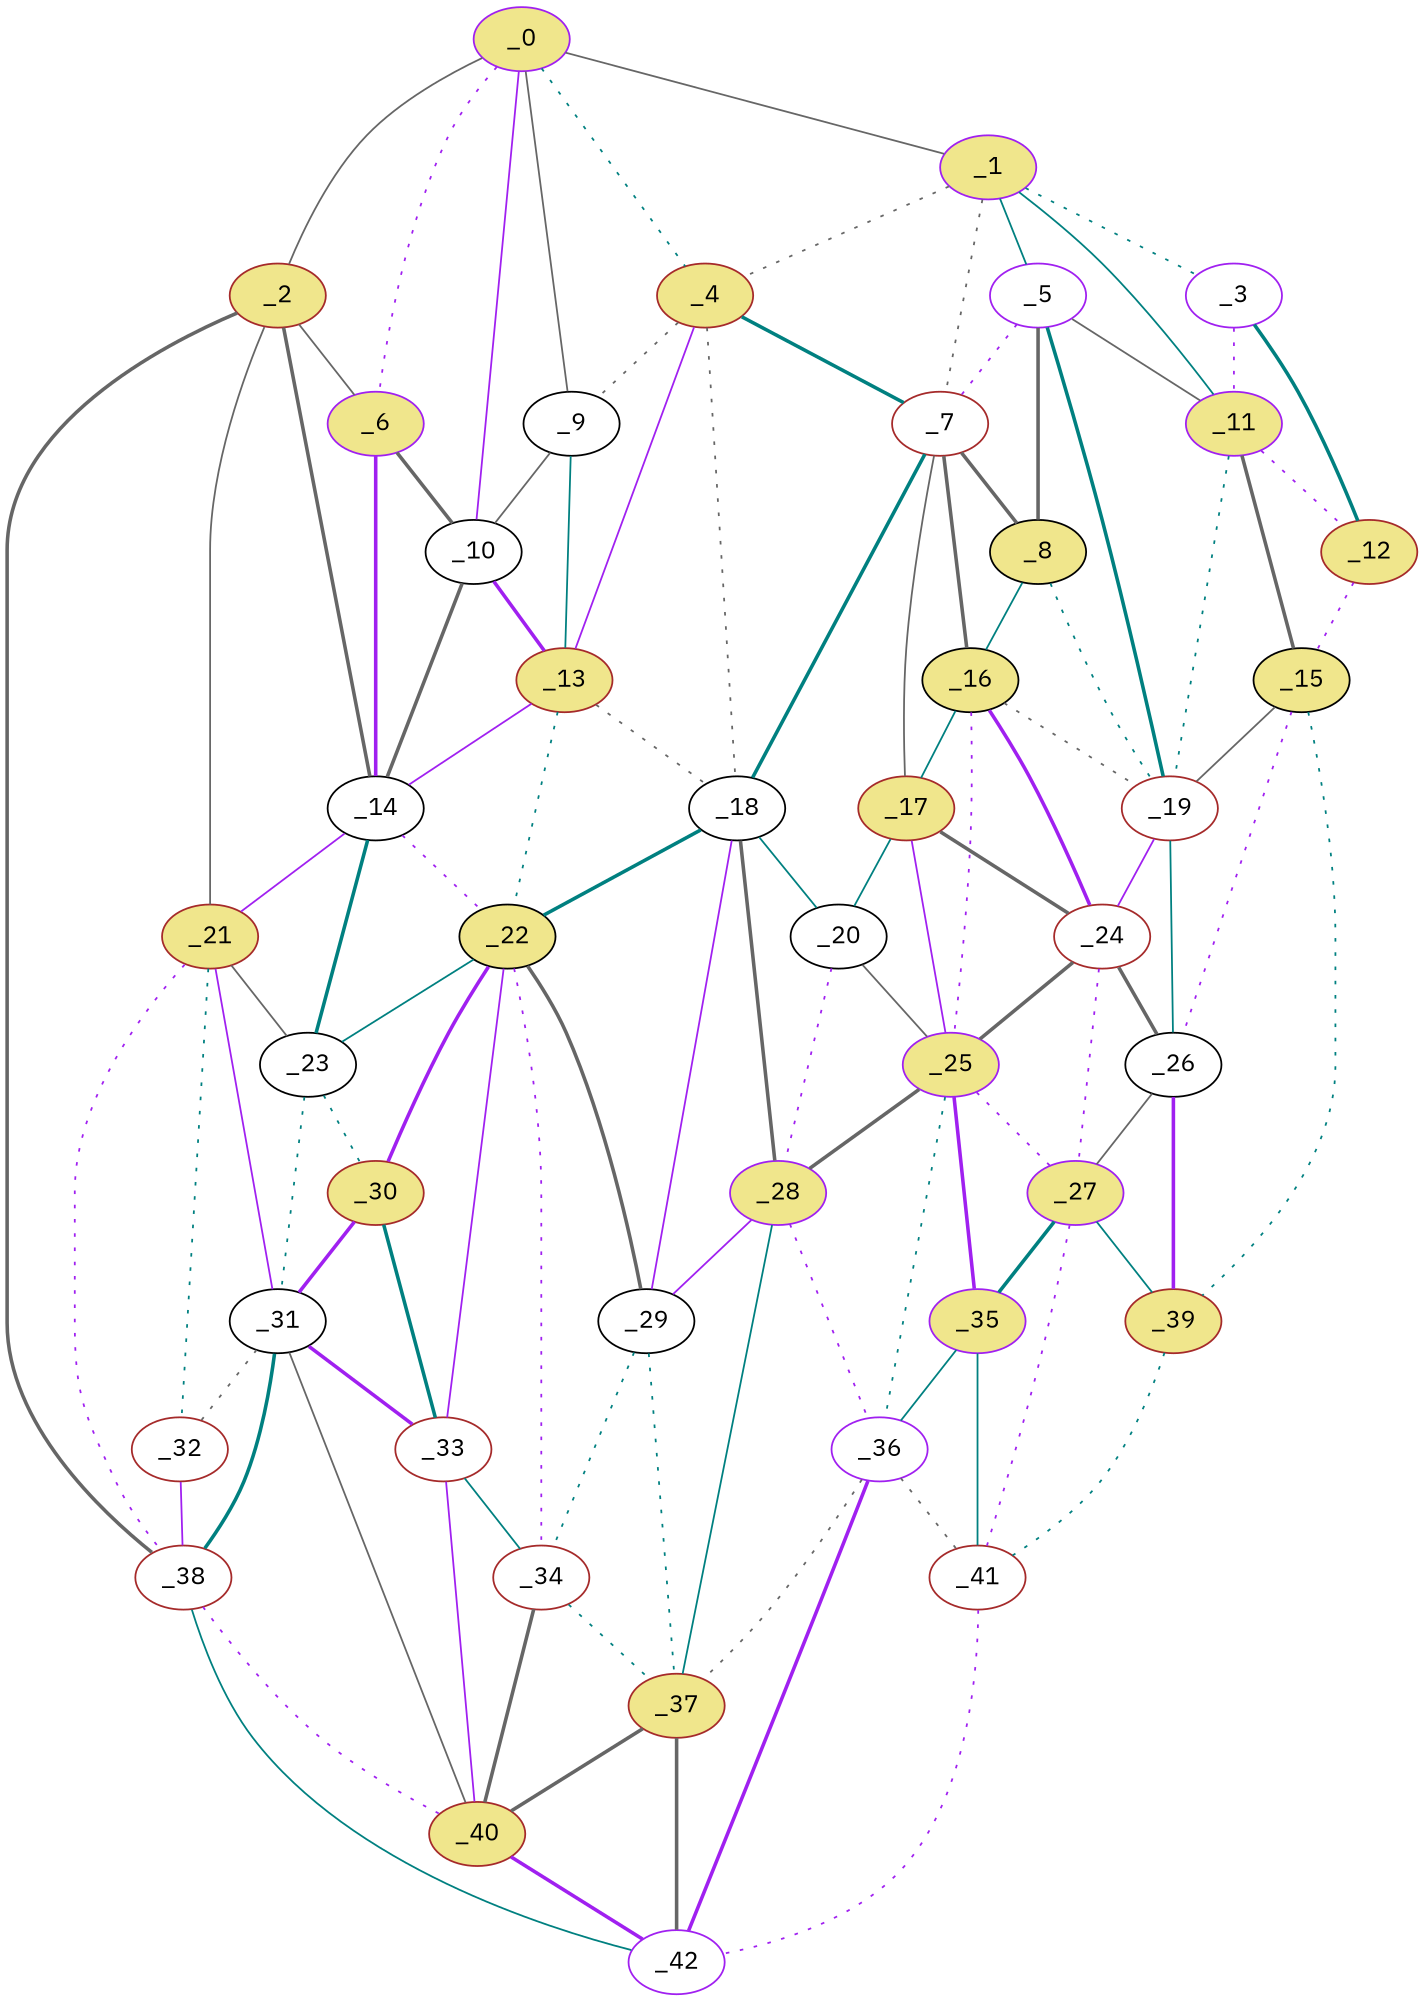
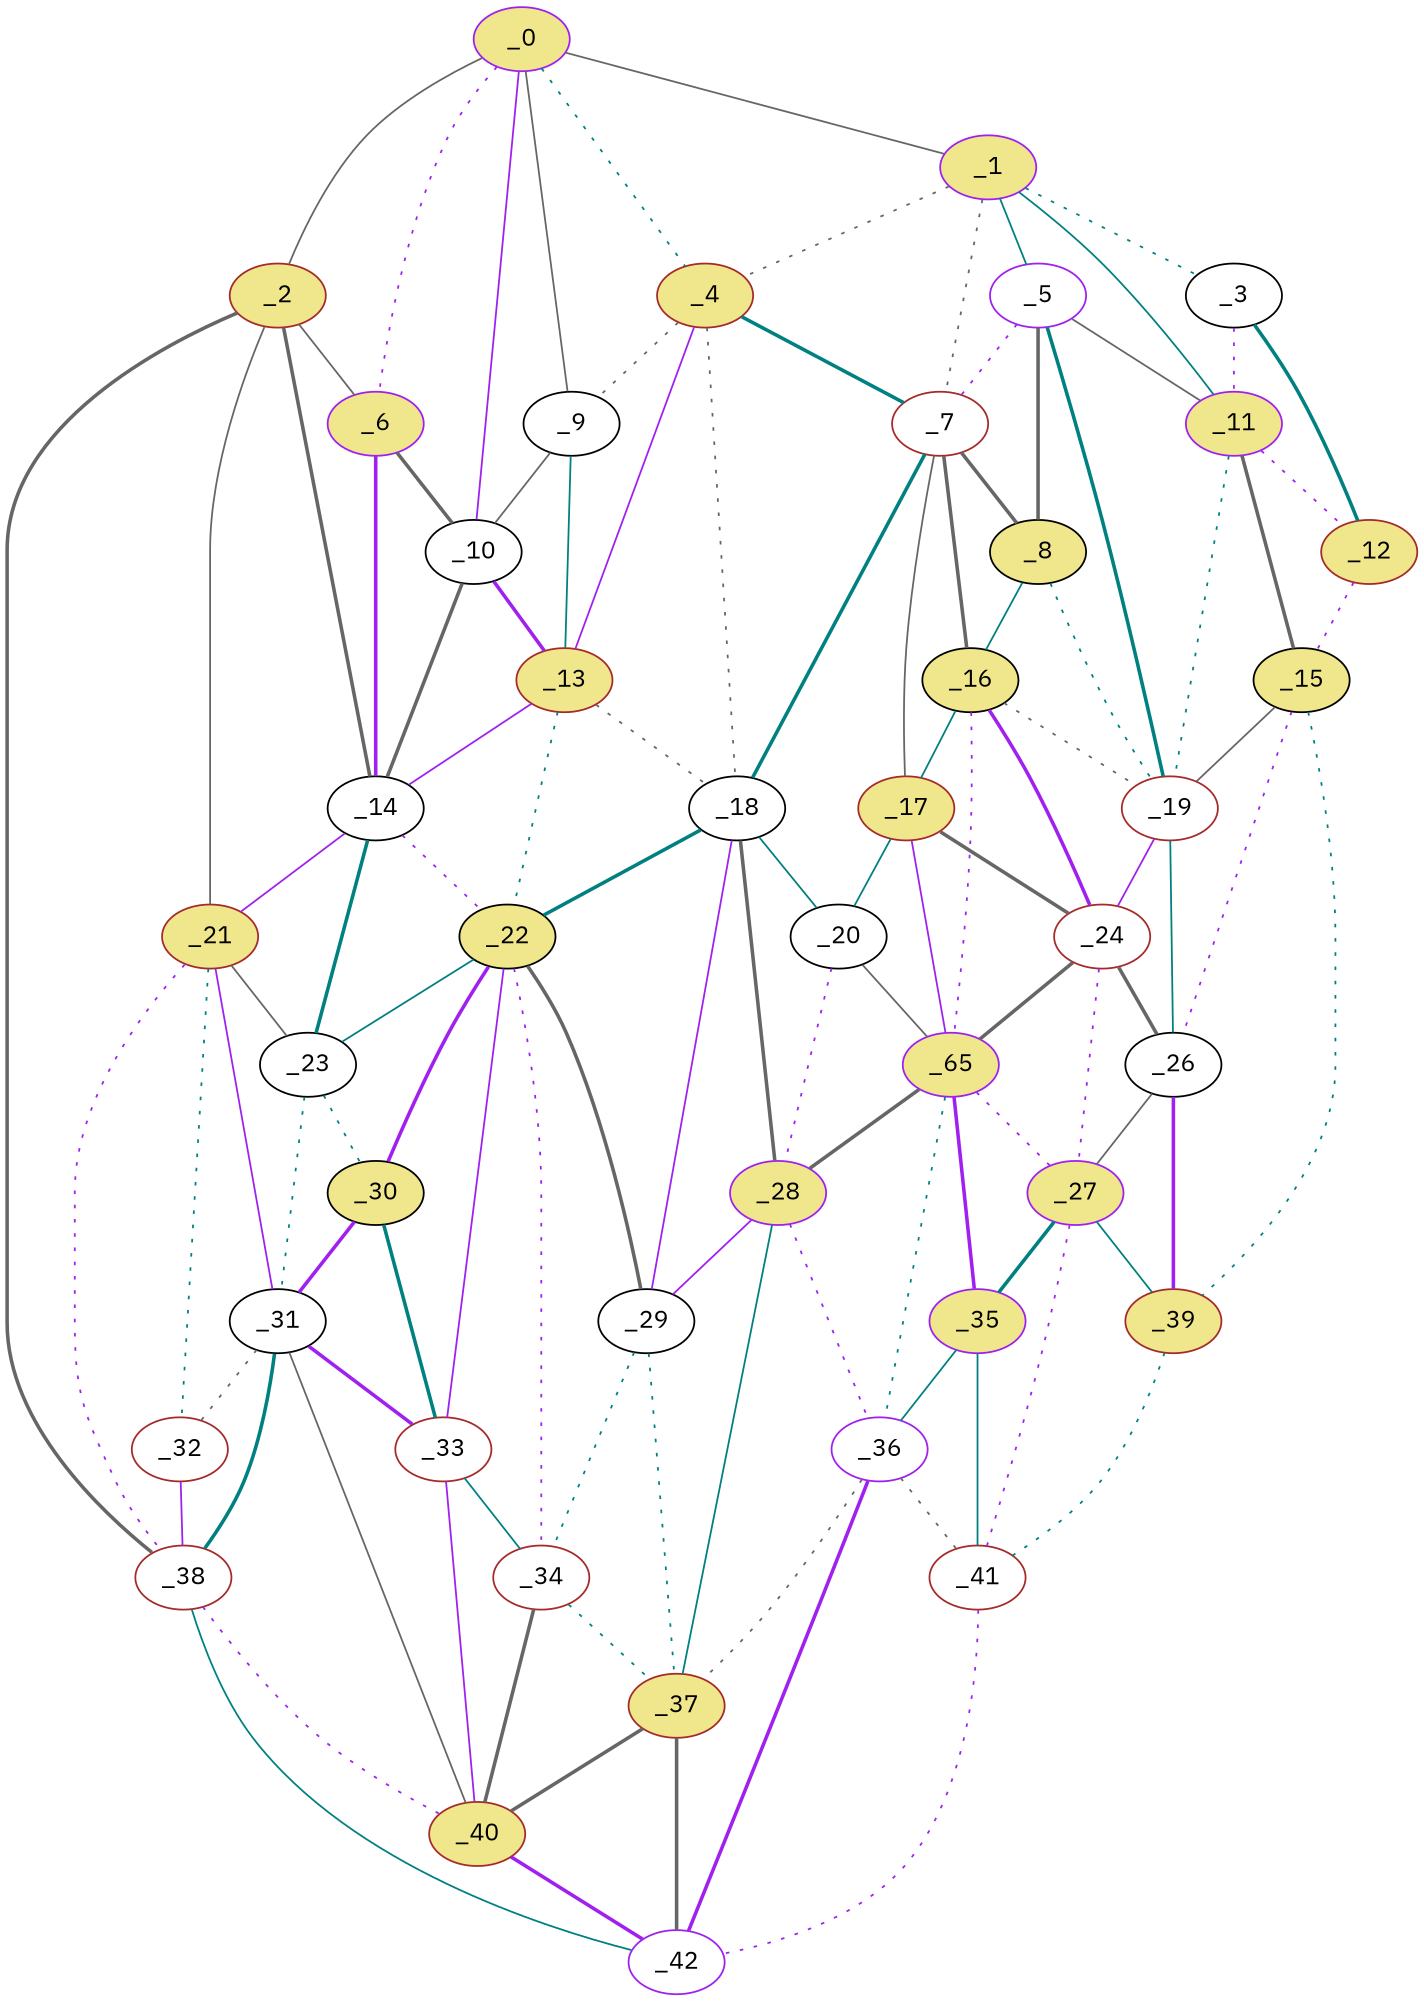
node "_3": color purple -> black
node "_25": label "_25" -> "_65"
node "_30": color brown -> black
